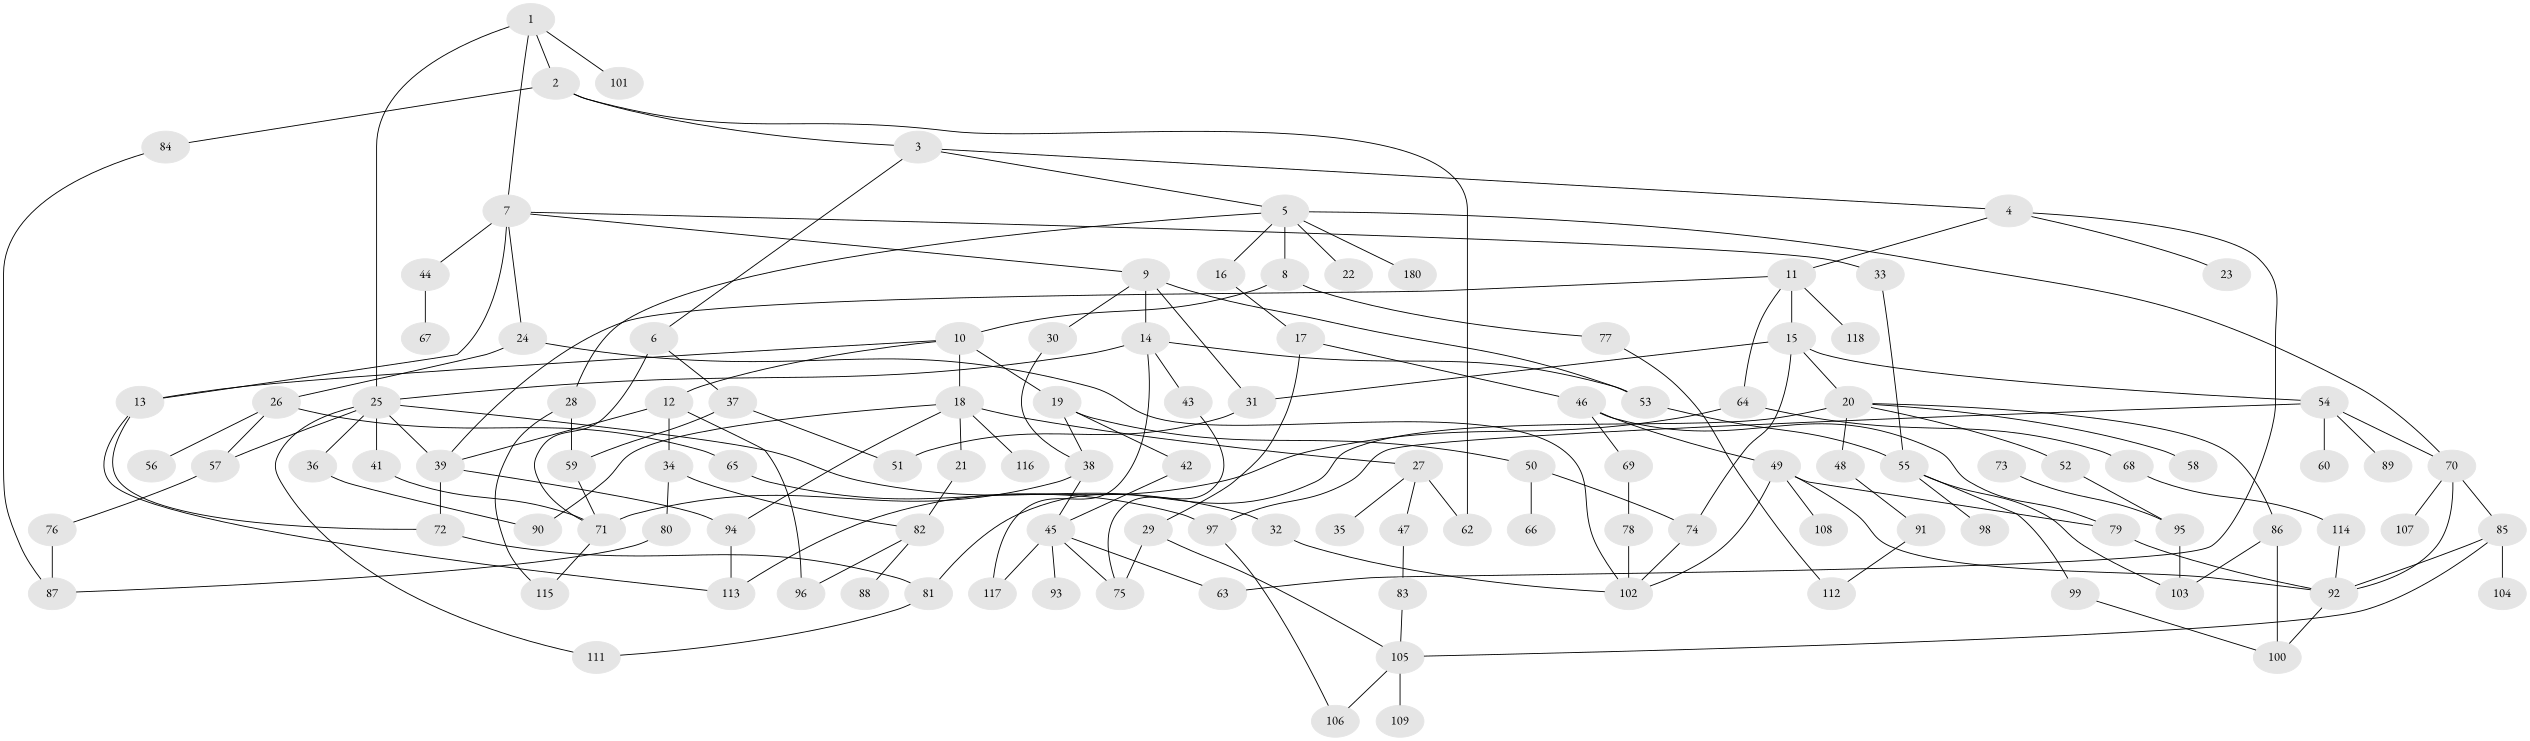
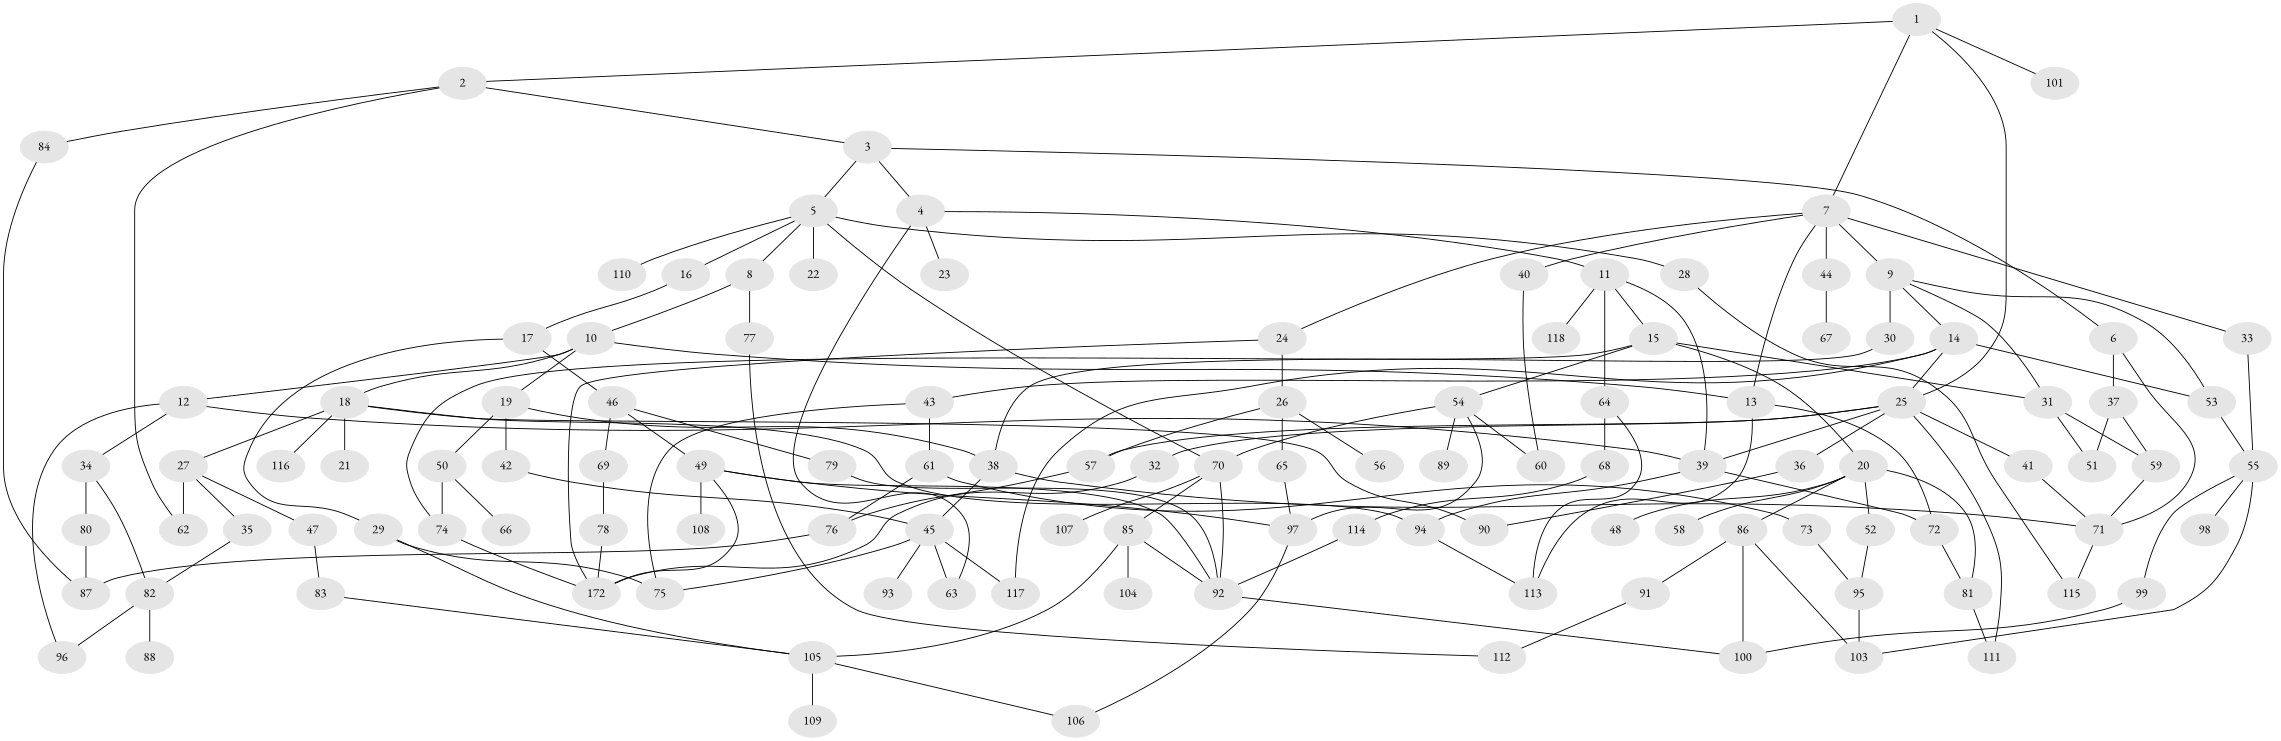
node "180": label "180" -> "110"
node "40": added
edge "28" -- "59": now "31" -- "59"
node "61": added
edge "21" -- "82": now "35" -- "82"
edge "48" -- "91": now "86" -- "91"
edge "49" -- "79": now "49" -- "97"
node "102": label "102" -> "172"
